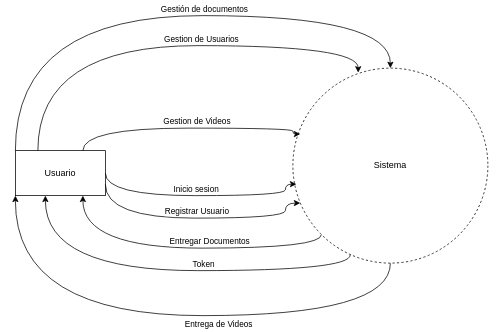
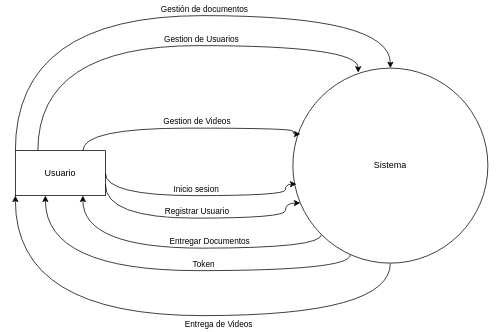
node "Sistema": style dashed -> solid
